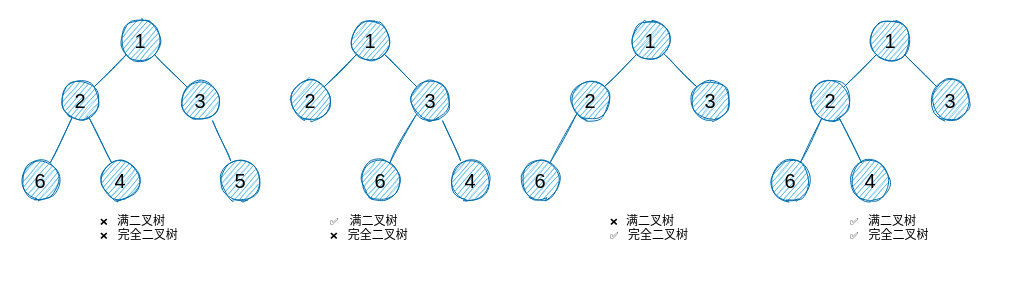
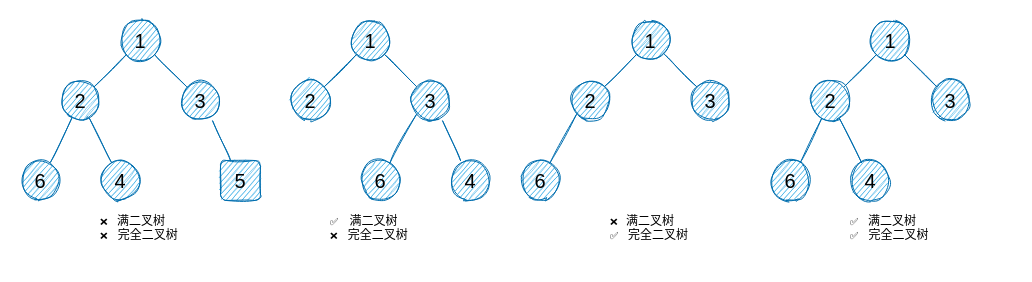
node "5": shape ellipse -> rounded rectangle
